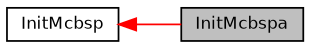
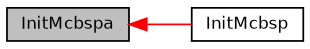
edge "InitMcbspa" -> "InitMcbsp": reversed
